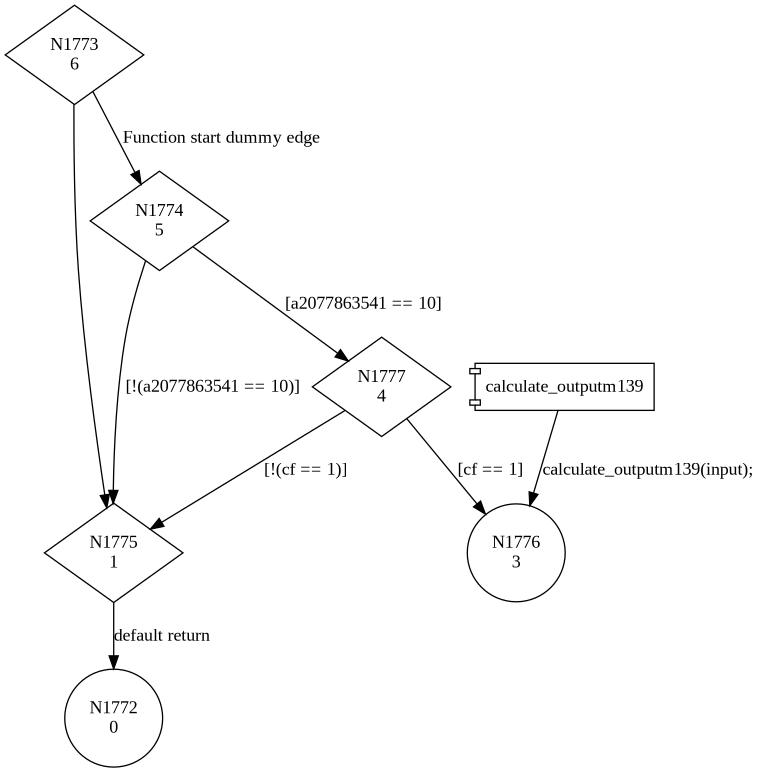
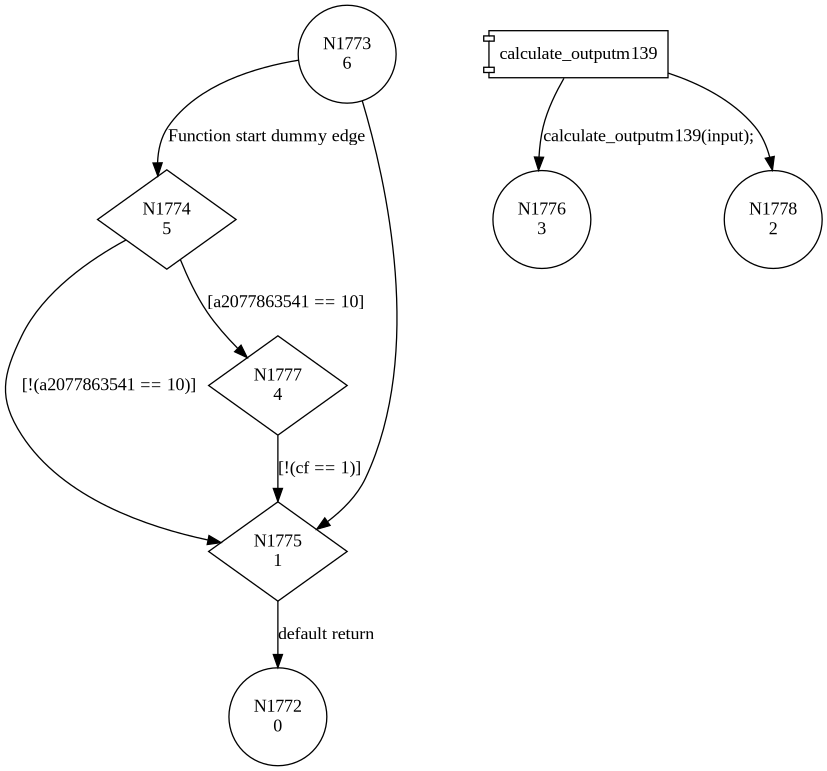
node "N1773 6": shape diamond -> circle
node "N1778 2": added
edge "N1777 4" -> "N1776 3": removed, label "[cf == 1]"
